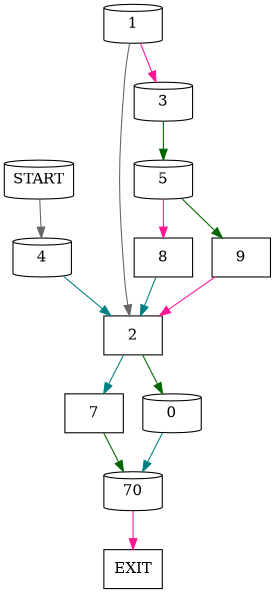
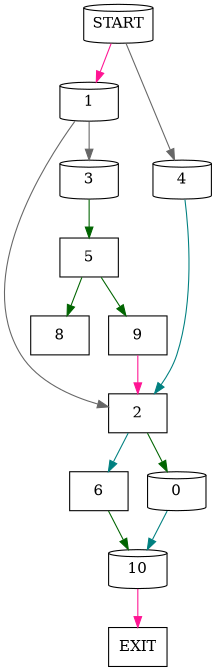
edge "START" -> "1": added
edge "1" -> "3": color deeppink -> gray40
node "5": shape cylinder -> box
edge "5" -> "8": color deeppink -> darkgreen
edge "8" -> "2": removed
node "7": label "7" -> "6"
node "70": label "70" -> "10"
